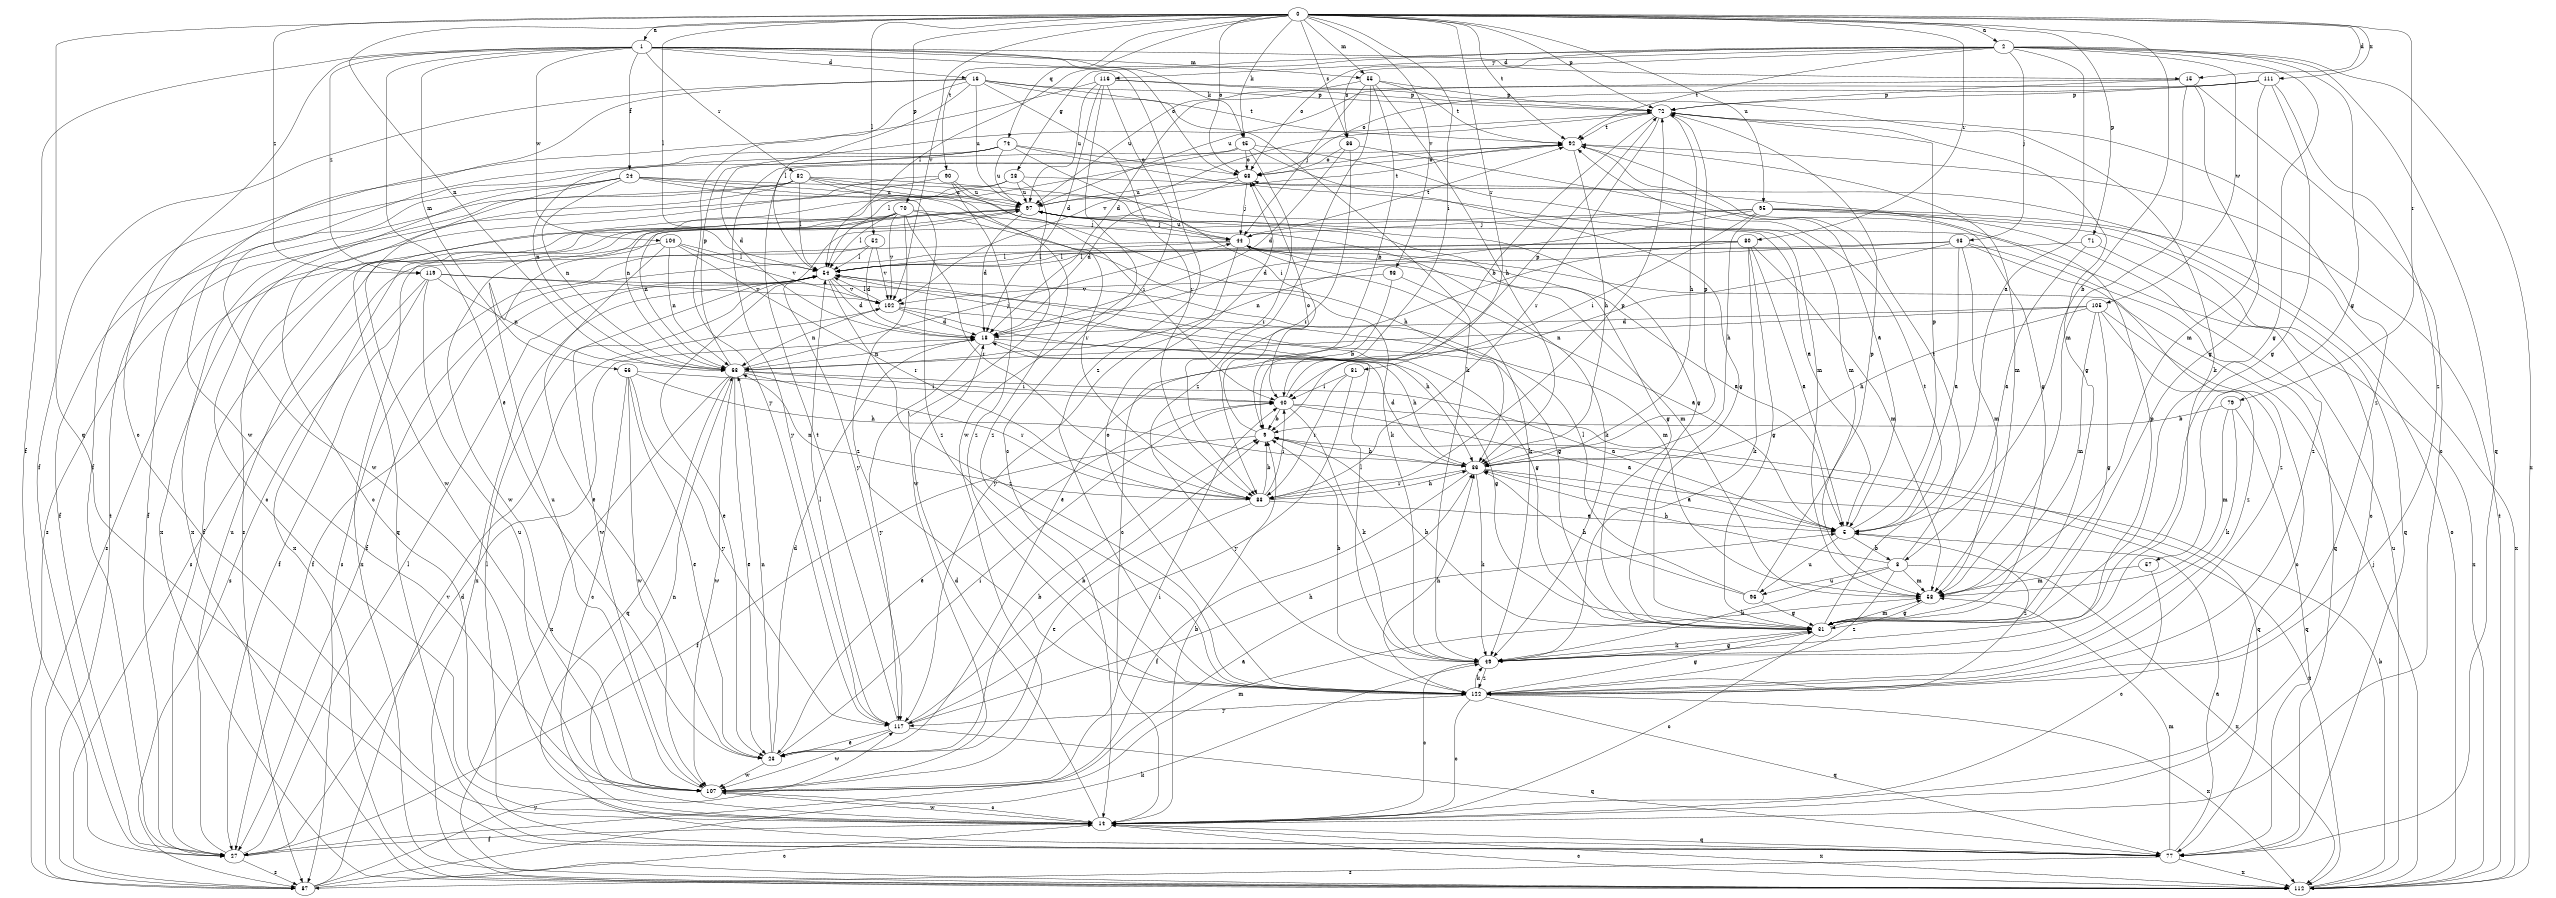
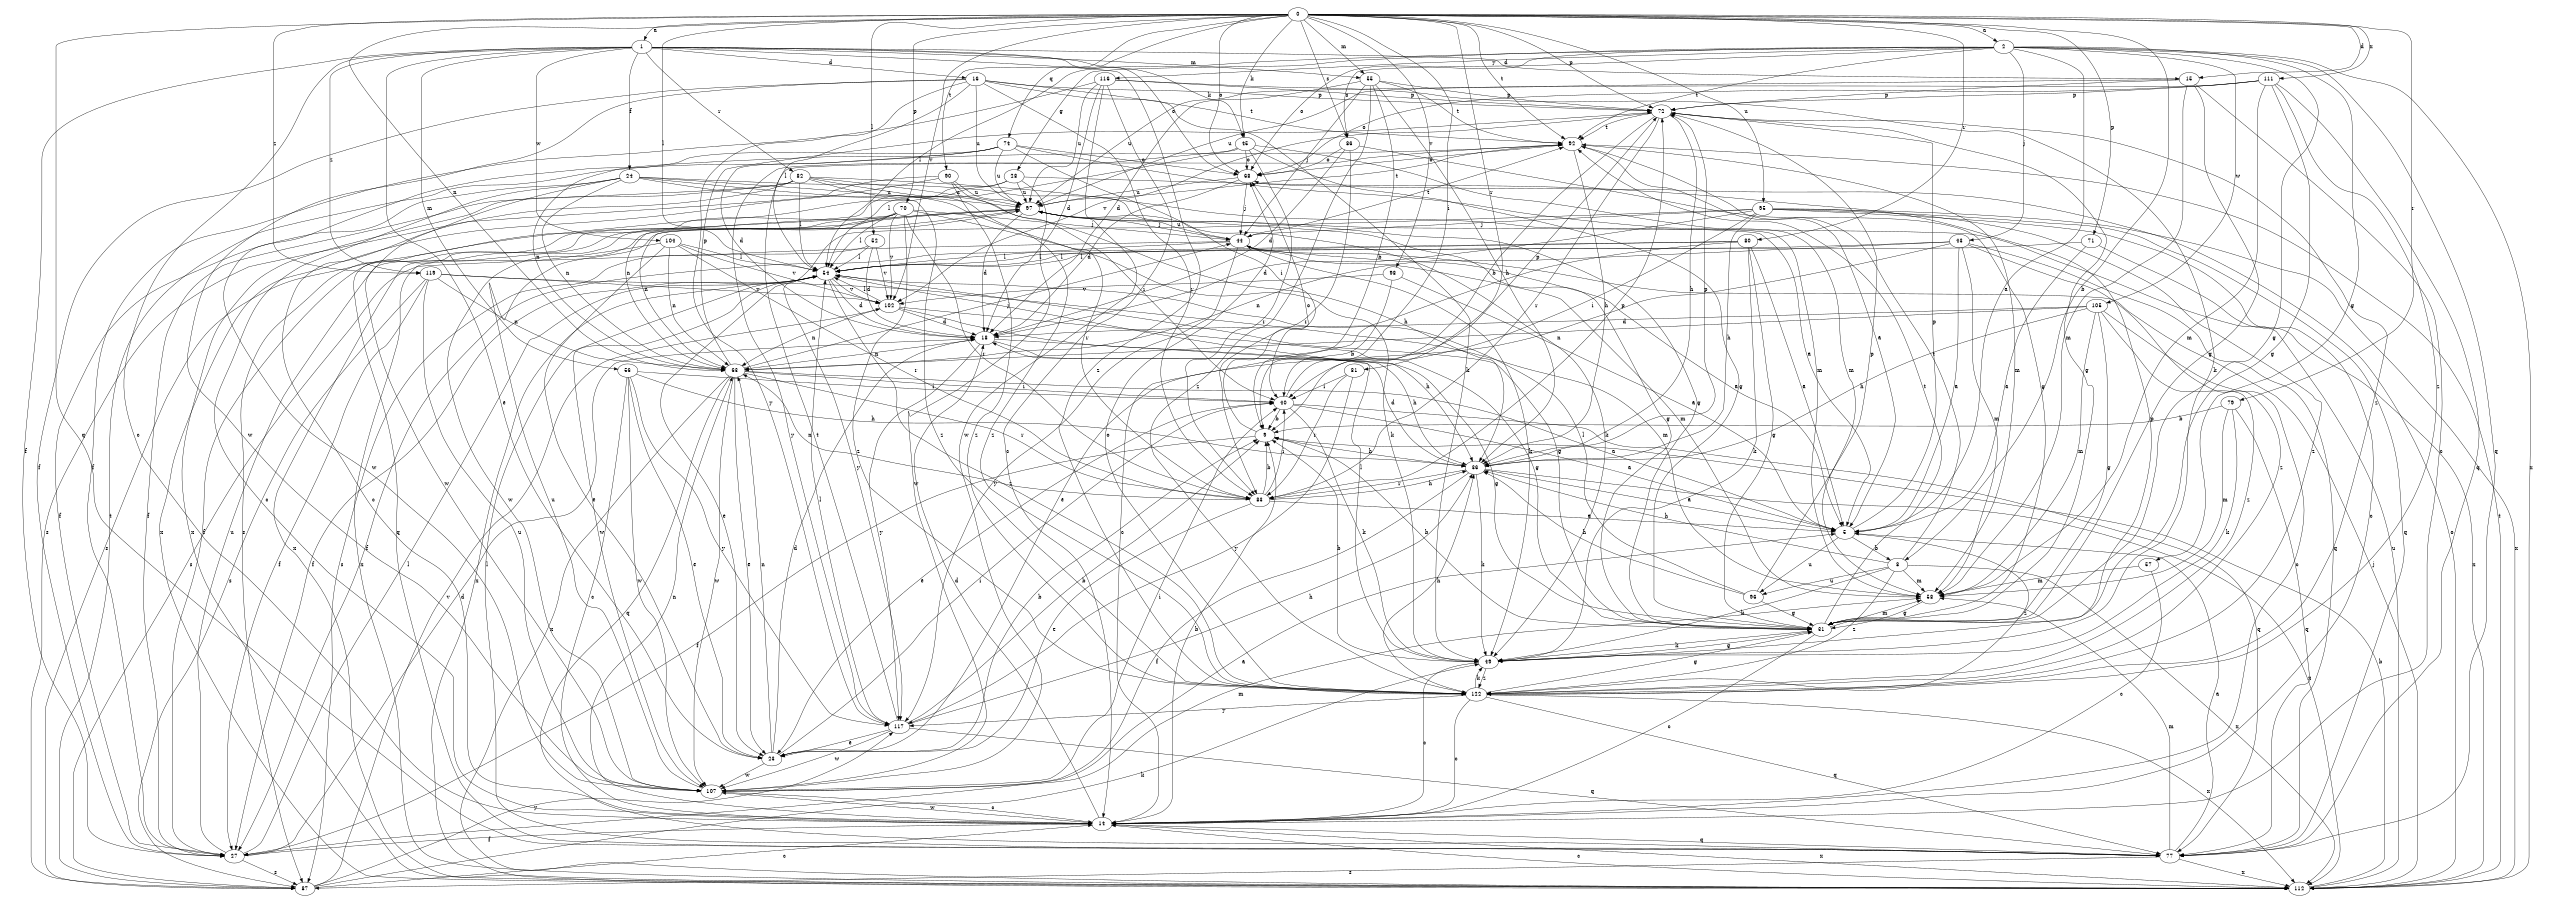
edge "80" -> "58": removed, label "m"
edge "111" -> "77": added, label "q"
